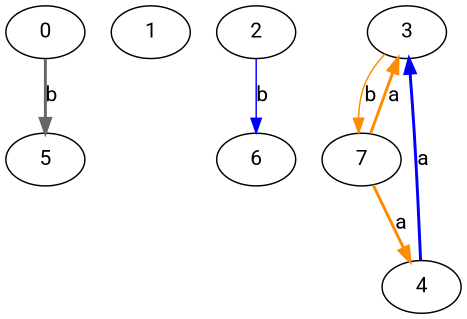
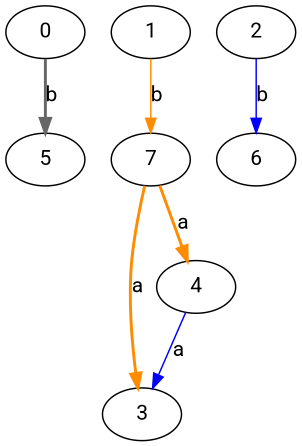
edge "3" -> "7": now "1" -> "7"
edge "4" -> "3": style bold -> solid
